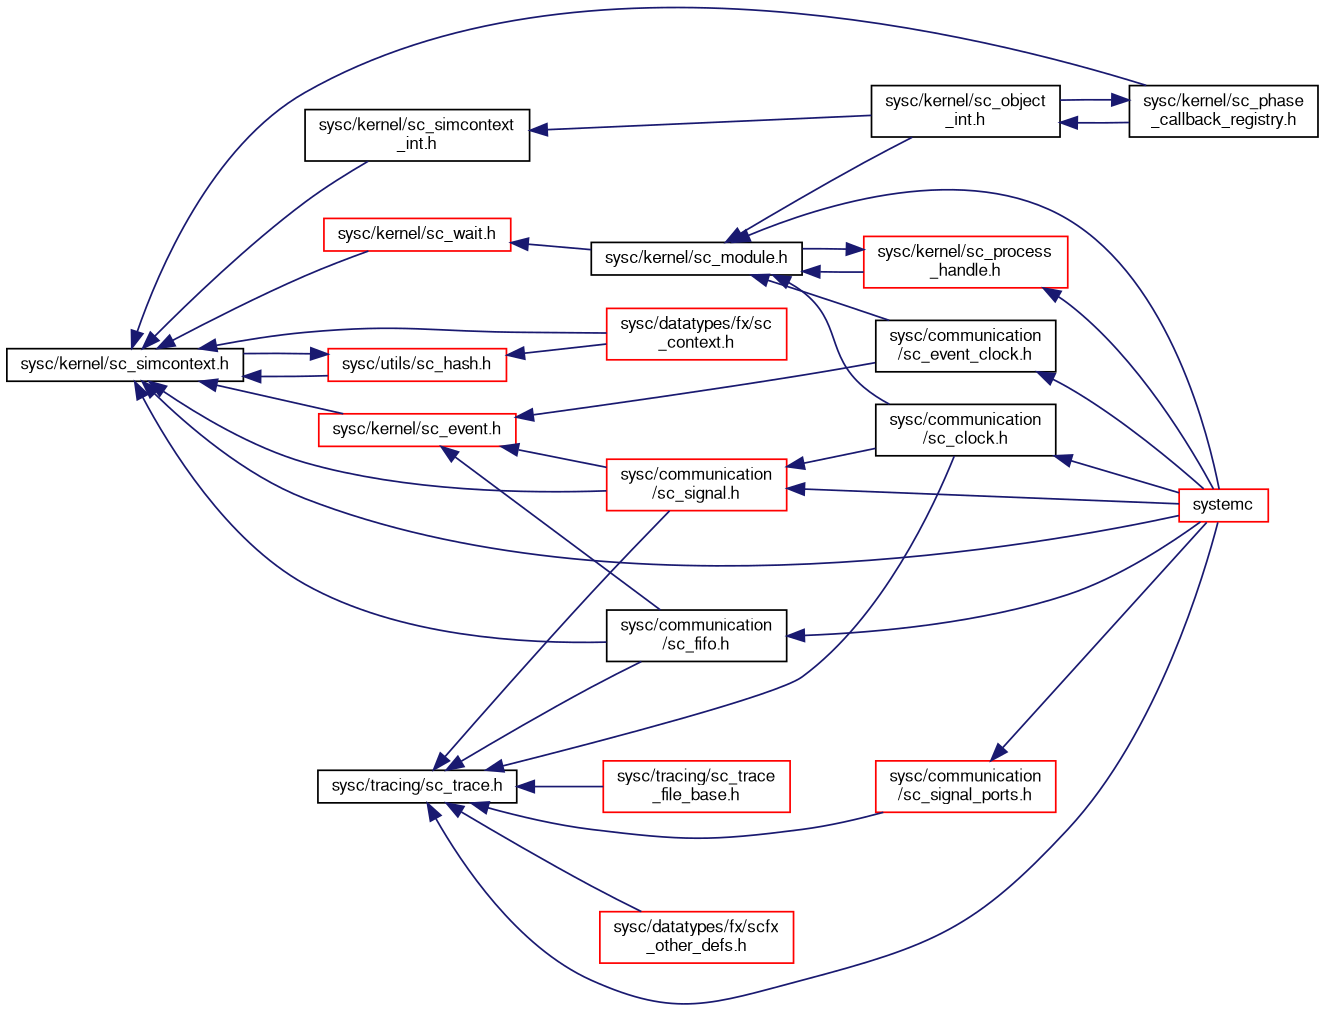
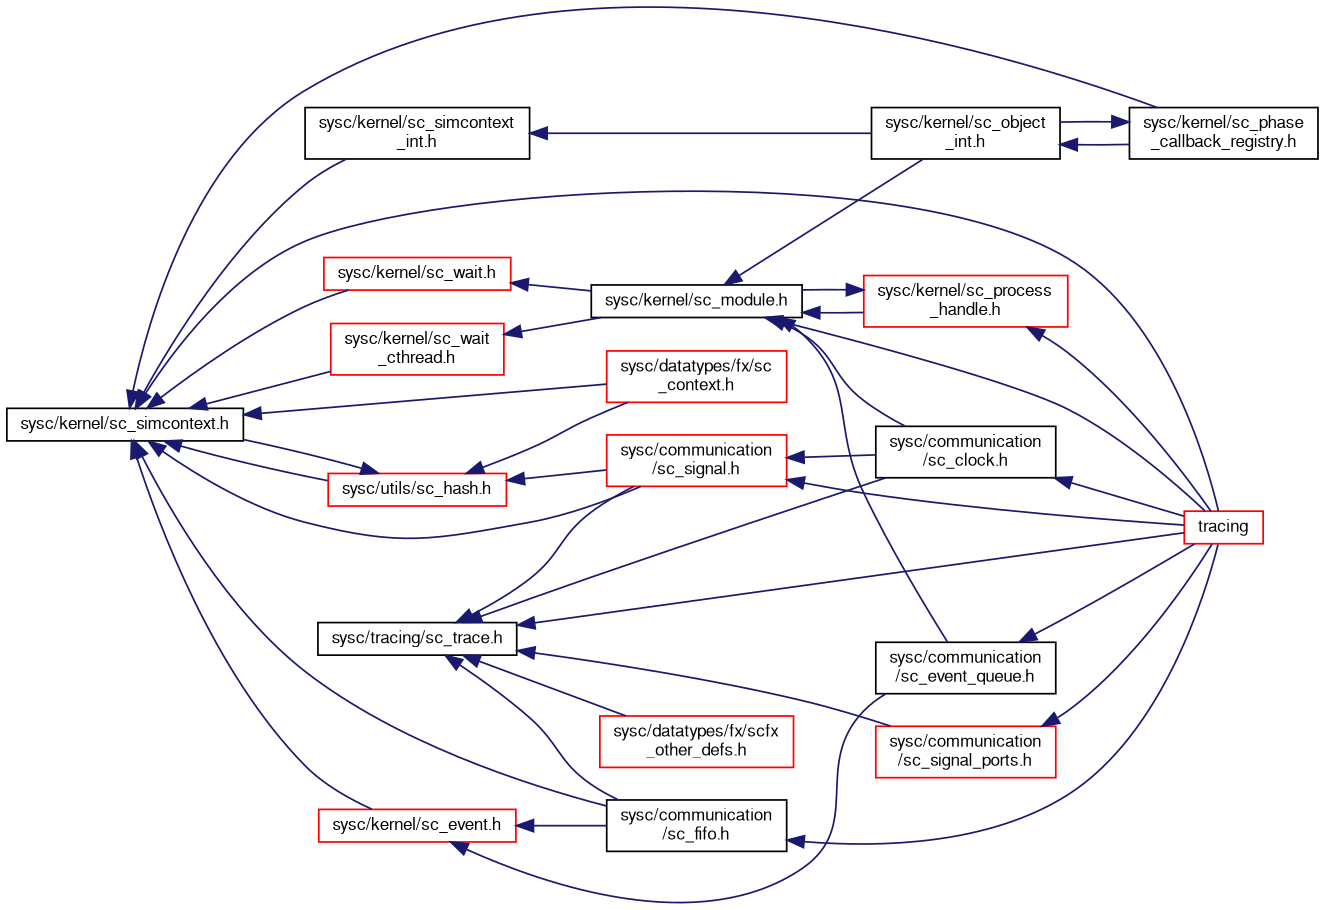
node "sysc/communication /sc_event_clock.h": label "sysc/communication /sc_event_clock.h" -> "sysc/communication /sc_event_queue.h"
node "sysc/kernel/sc_wait _cthread.h": added
edge "sysc/communication /sc_signal.h" -> "sysc/kernel/sc_event.h": now "sysc/communication /sc_signal.h" -> "sysc/utils/sc_hash.h"
node "systemc": label "systemc" -> "tracing"
node "sysc/tracing/sc_trace _file_base.h": removed
